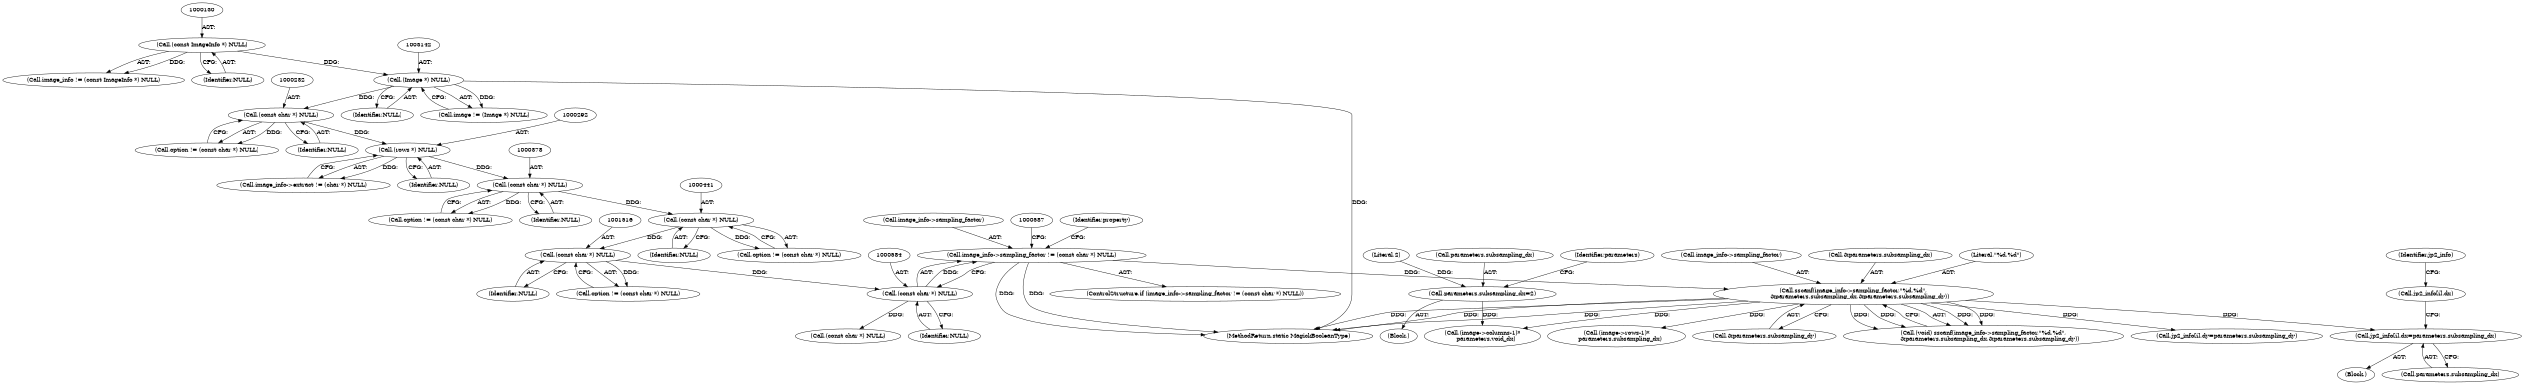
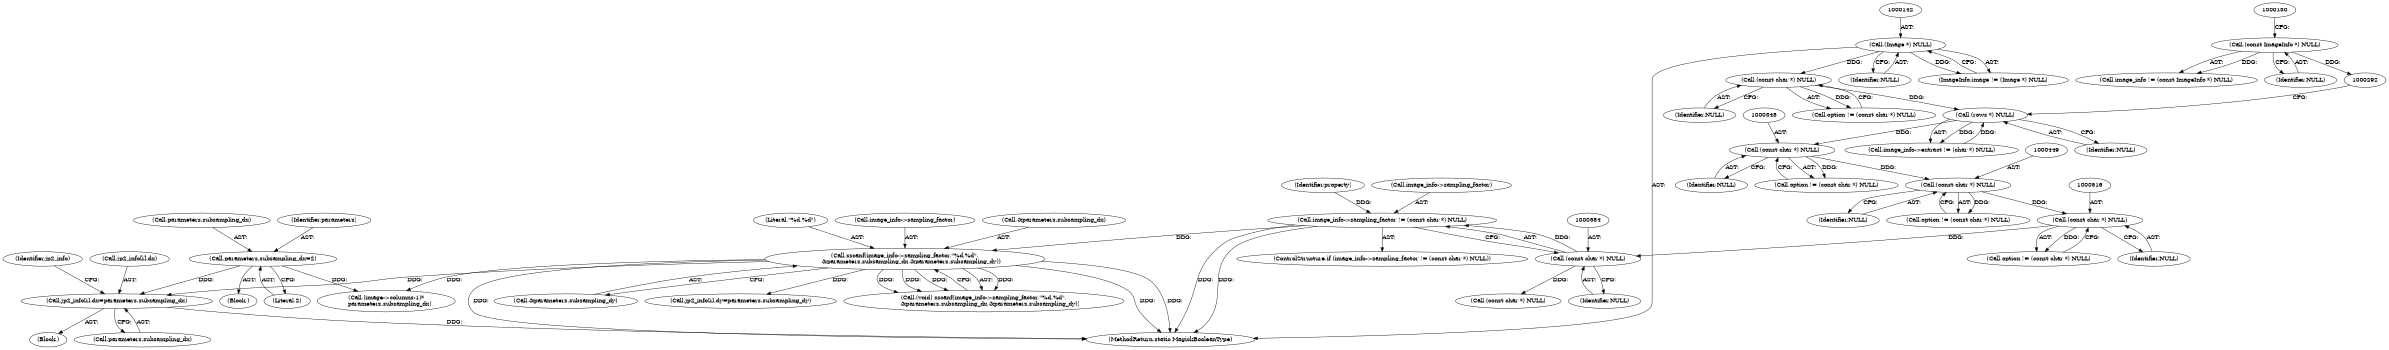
edge "1000130" -> "(Call,(const ImageInfo *) NULL)": label "AST: " -> "CFG: "
node "1003142": label "1003142" -> "1000142"
edge "(Call,(const ImageInfo *) NULL)" -> "(Call,(Image *) NULL)": now "(Call,(const ImageInfo *) NULL)" -> "1000292"
node "1000232": removed
node "(Call,image != (Image *) NULL)": label "(Call,image != (Image *) NULL)" -> "(ImageInfo,image != (Image *) NULL)"
edge "1000292" -> "(Call,(rows *) NULL)": label "AST: " -> "CFG: "
node "1000378": label "1000378" -> "1000348"
edge "(Call,image_info->extract != (char *) NULL)" -> "(Call,(rows *) NULL)": label "CFG: " -> "DDG: "
node "1000441": label "1000441" -> "1000449"
edge "(Call,(Image *) NULL)" -> "(MethodReturn,static MagickBooleanType)": label "DDG: " -> "AST: "
node "1001516": label "1001516" -> "1000516"
node "1000587": removed
edge "(Identifier,property)" -> "(Call,image_info->sampling_factor != (const char *) NULL)": label "CFG: " -> "DDG: "
edge "(Literal,2)" -> "(Call,parameters.subsampling_dx=2)": label "DDG: " -> "AST: "
edge "(Identifier,parameters)" -> "(Call,parameters.subsampling_dx=2)": label "CFG: " -> "AST: "
edge "(Identifier,jp2_info)" -> "(Call,jp2_info[i].dx)": now "(Identifier,jp2_info)" -> "(Call,jp2_info[i].dx=parameters.subsampling_dx)"
edge "(Call,parameters.subsampling_dx=2)" -> "(Literal,2)": added, label "CFG:"
edge "(Call,parameters.subsampling_dx=2)" -> "(Call,jp2_info[i].dx=parameters.subsampling_dx)": added, label "DDG:"
edge "(Call,jp2_info[i].dx)" -> "(Call,jp2_info[i].dx=parameters.subsampling_dx)": label "CFG: " -> "AST: "
edge "(Call,jp2_info[i].dx=parameters.subsampling_dx)" -> "(MethodReturn,static MagickBooleanType)": added, label "DDG:"
node "(Call,(image->columns-1)* parameters.void_dx)": label "(Call,(image->columns-1)* parameters.void_dx)" -> "(Call,(image->columns-1)* parameters.subsampling_dx)"
node "(Call,(image->rows-1)* parameters.subsampling_dx)": removed
